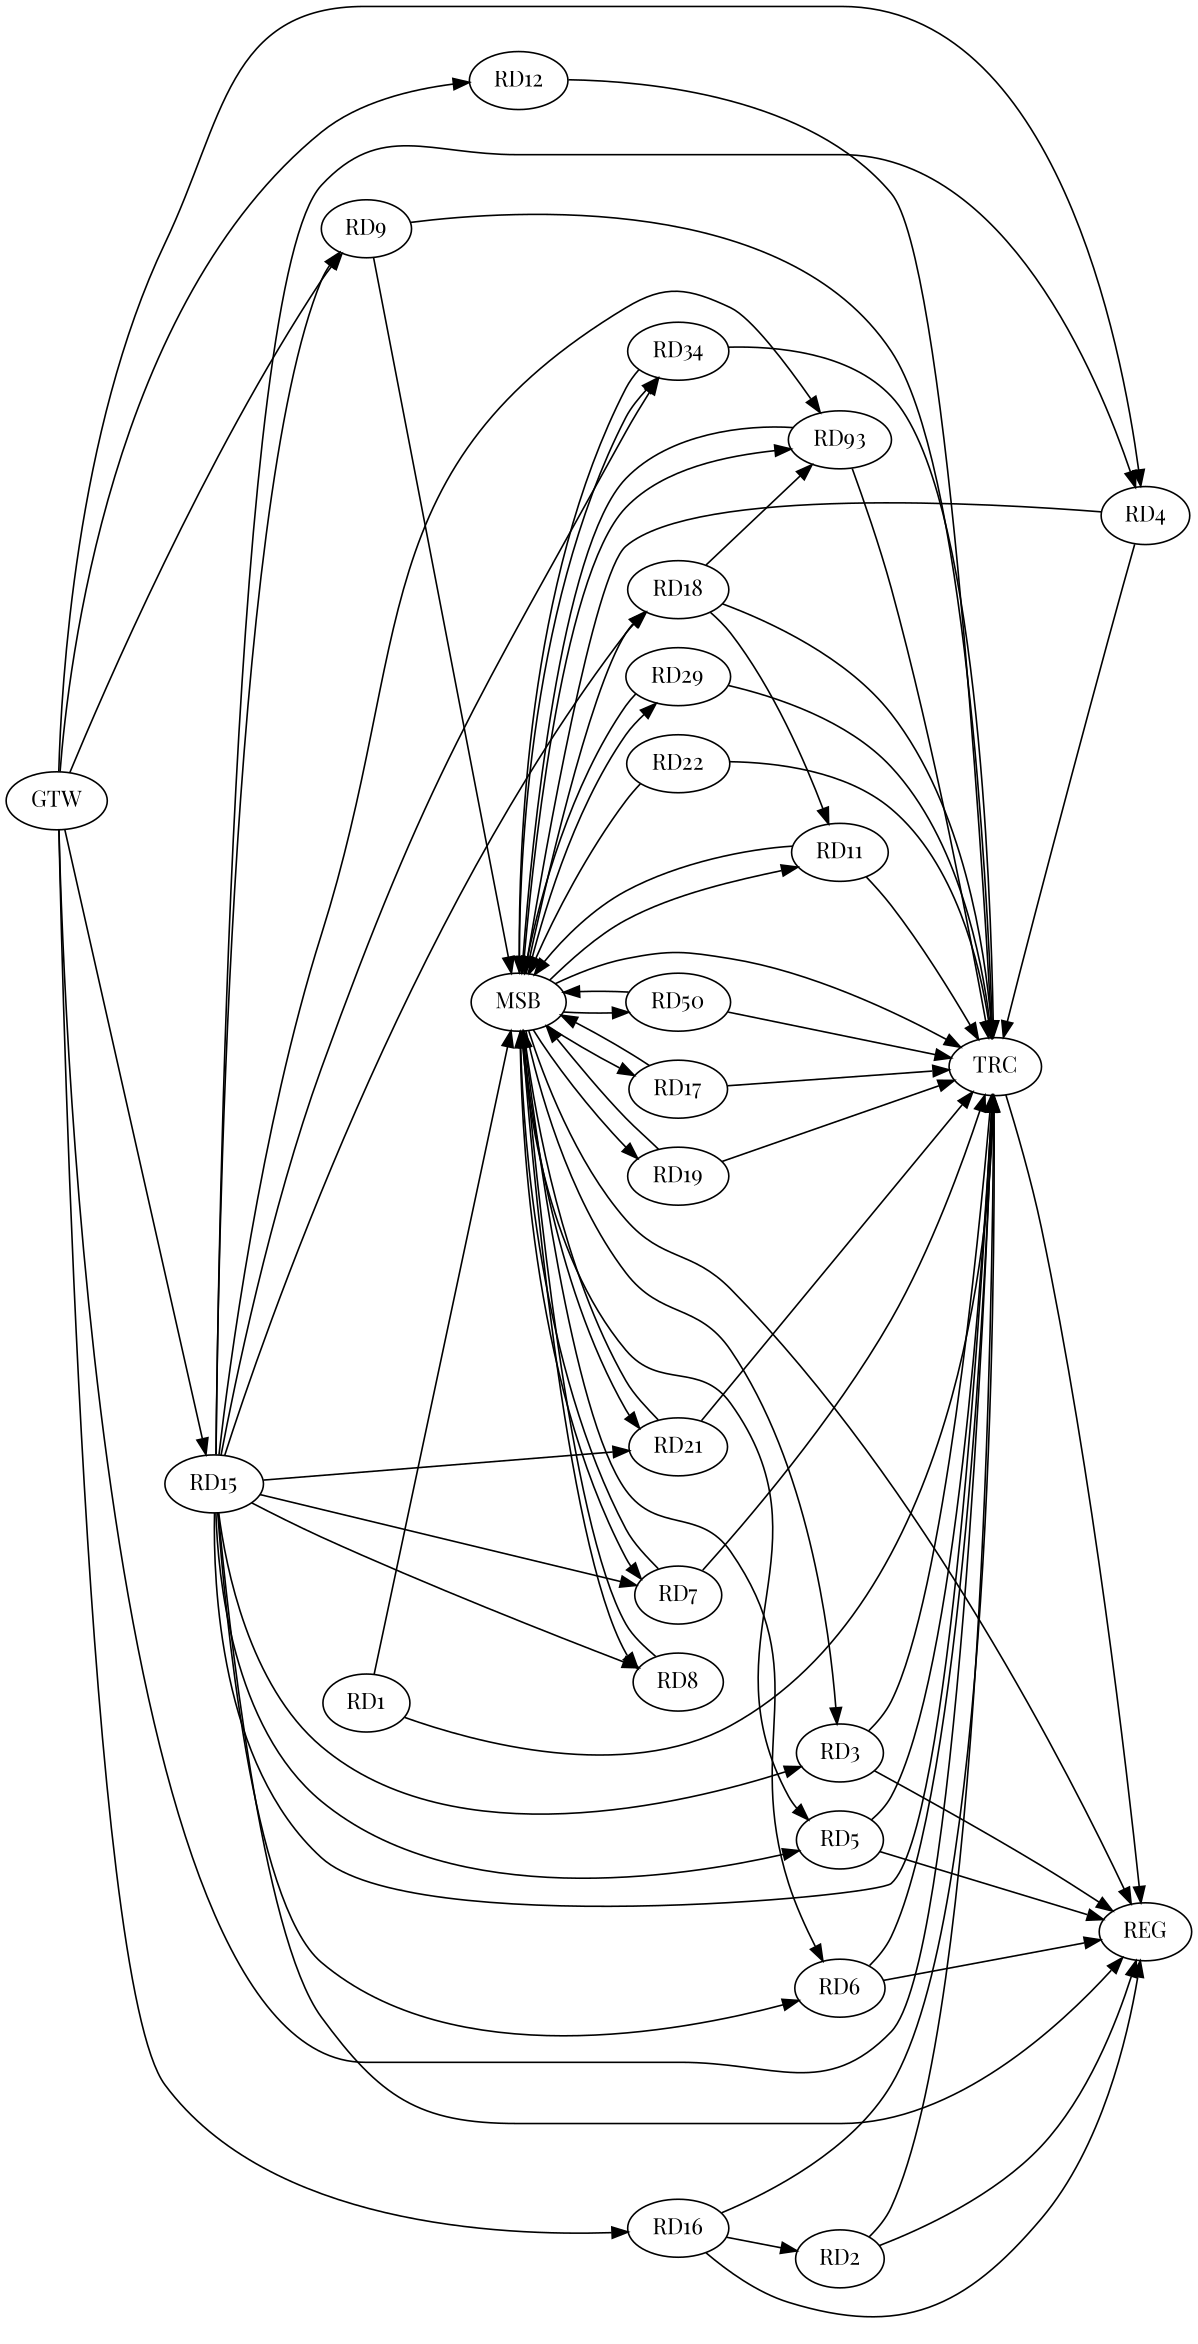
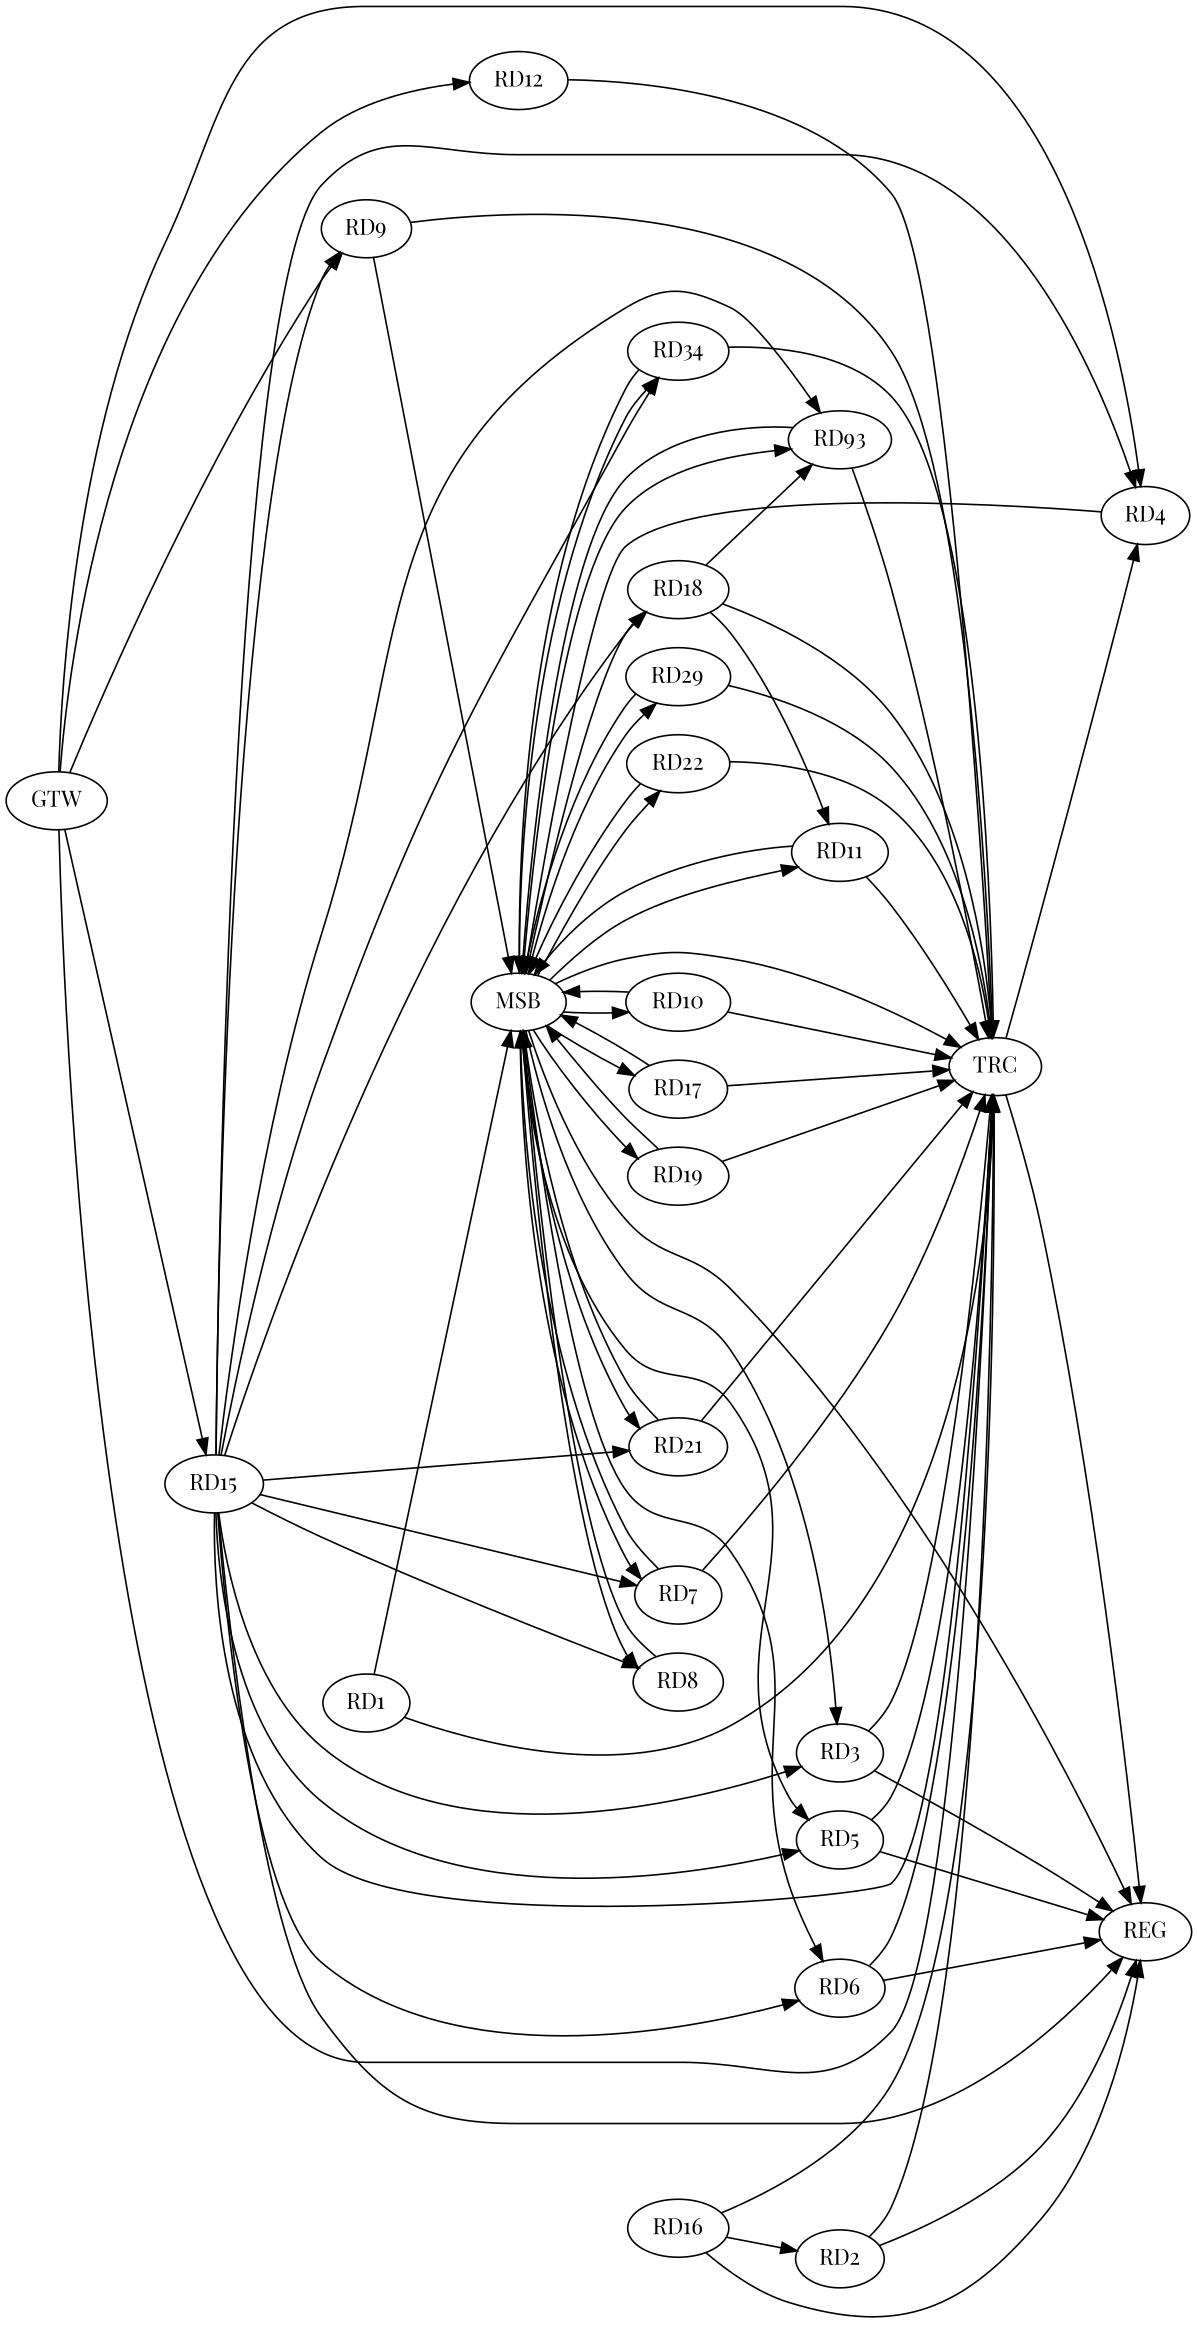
edge "RD4" -> "TRC": reversed
edge "MSB" -> "RD22": added
node "RD50": label "RD50" -> "RD10"
edge "GTW" -> "RD16": removed
